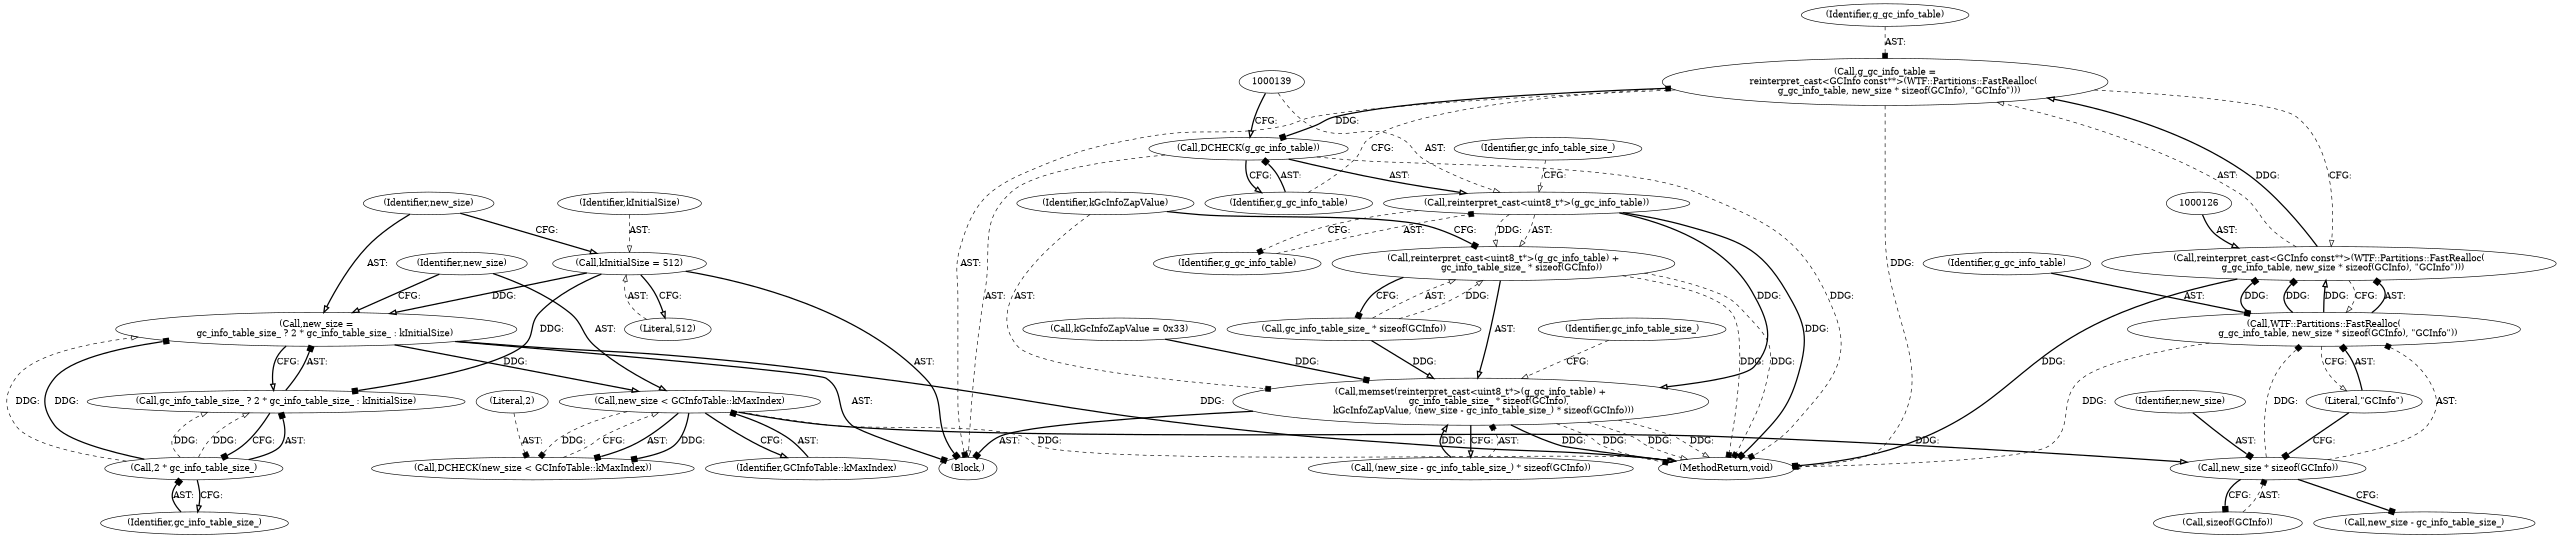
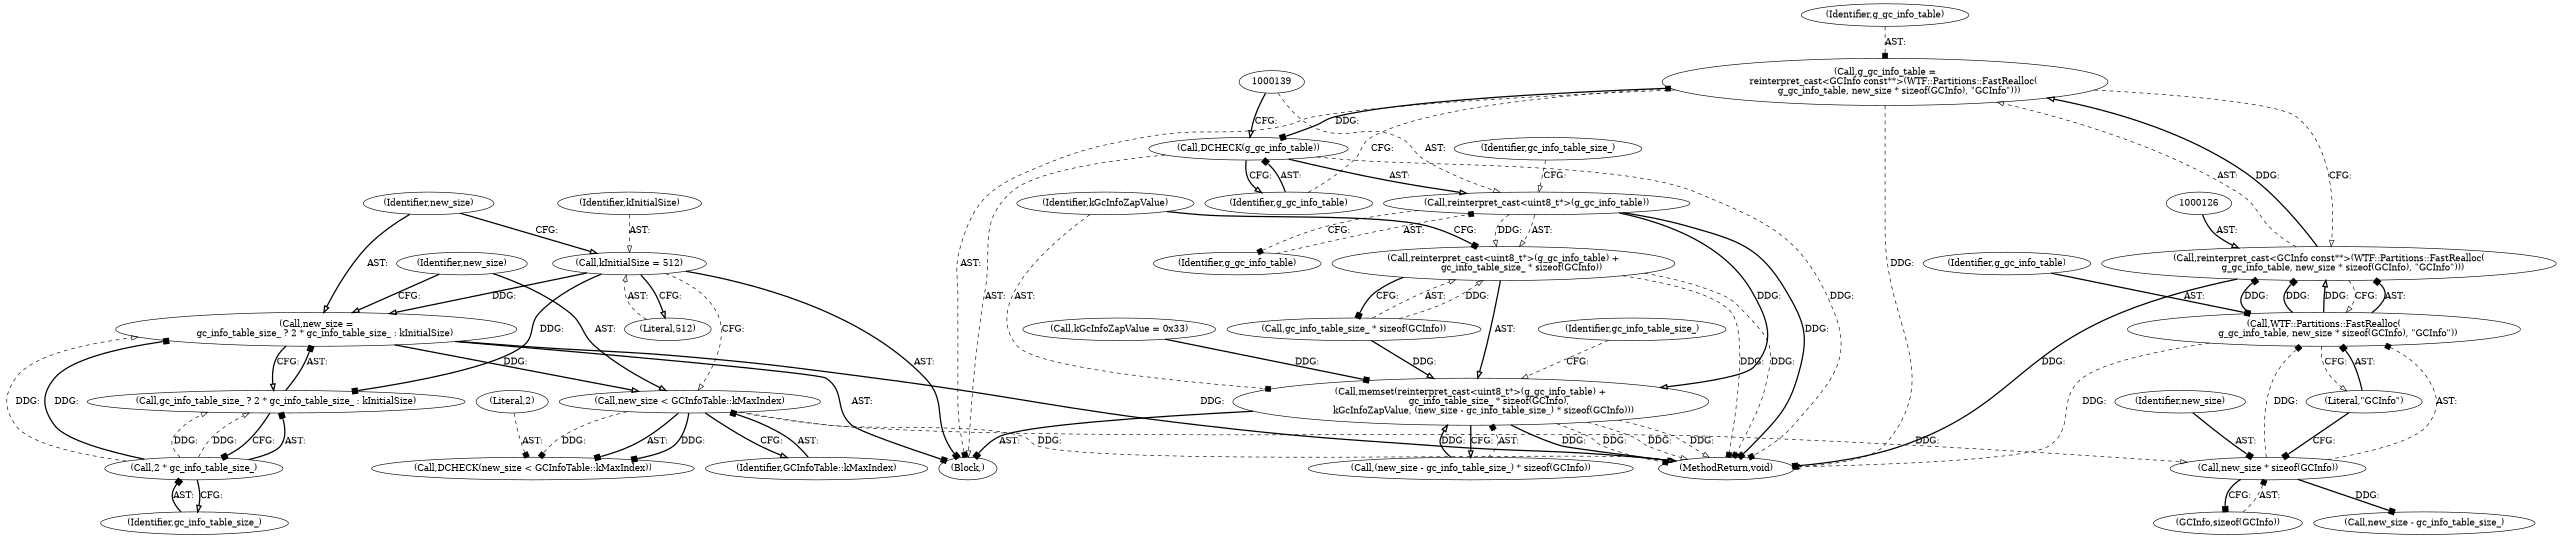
edge "(Call,DCHECK(new_size < GCInfoTable::kMaxIndex))" -> "(Call,new_size < GCInfoTable::kMaxIndex)": now "(Call,kInitialSize = 512)" -> "(Call,new_size < GCInfoTable::kMaxIndex)"
edge "(Call,new_size < GCInfoTable::kMaxIndex)" -> "(Call,new_size * sizeof(GCInfo))": style bold -> dashed
edge "(Call,new_size * sizeof(GCInfo))" -> "(Call,new_size - gc_info_table_size_)": label "CFG: " -> "DDG: "
node "(Call,sizeof(GCInfo))": label "(Call,sizeof(GCInfo))" -> "(GCInfo,sizeof(GCInfo))"
